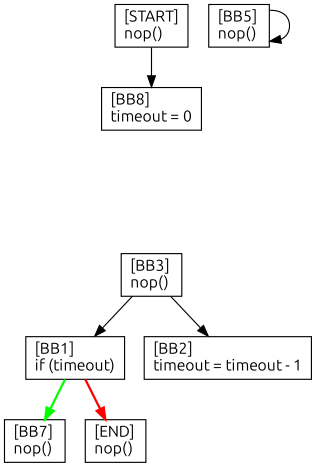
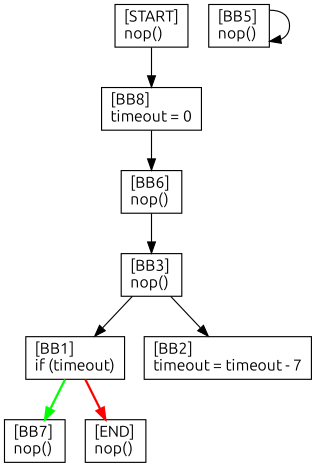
node "[BB6] nop()": added
node "[BB2] timeout = timeout - 1": label "[BB2] timeout = timeout - 1" -> "[BB2] timeout = timeout - 7"
